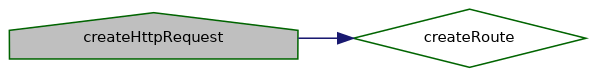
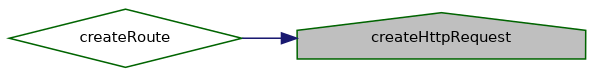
edge "createHttpRequest" -> "createRoute": reversed
